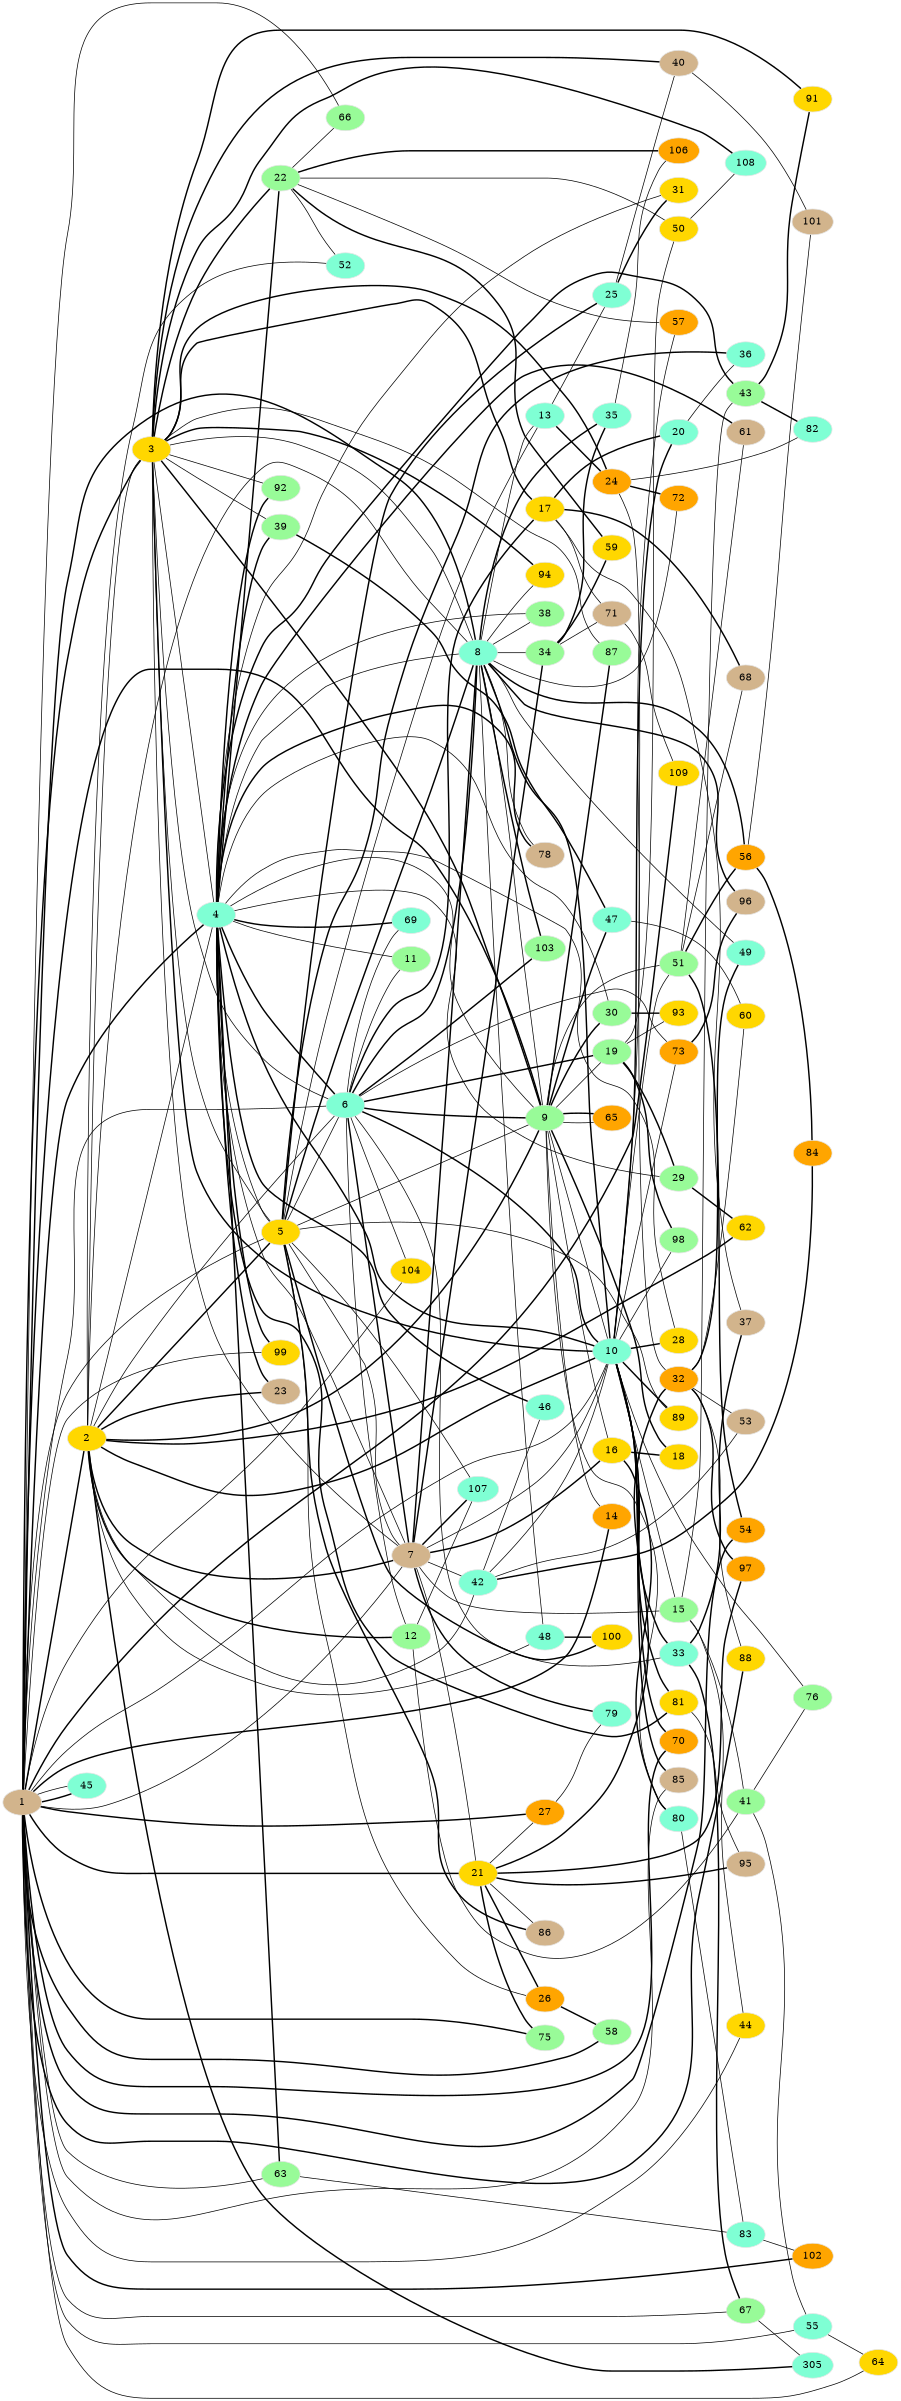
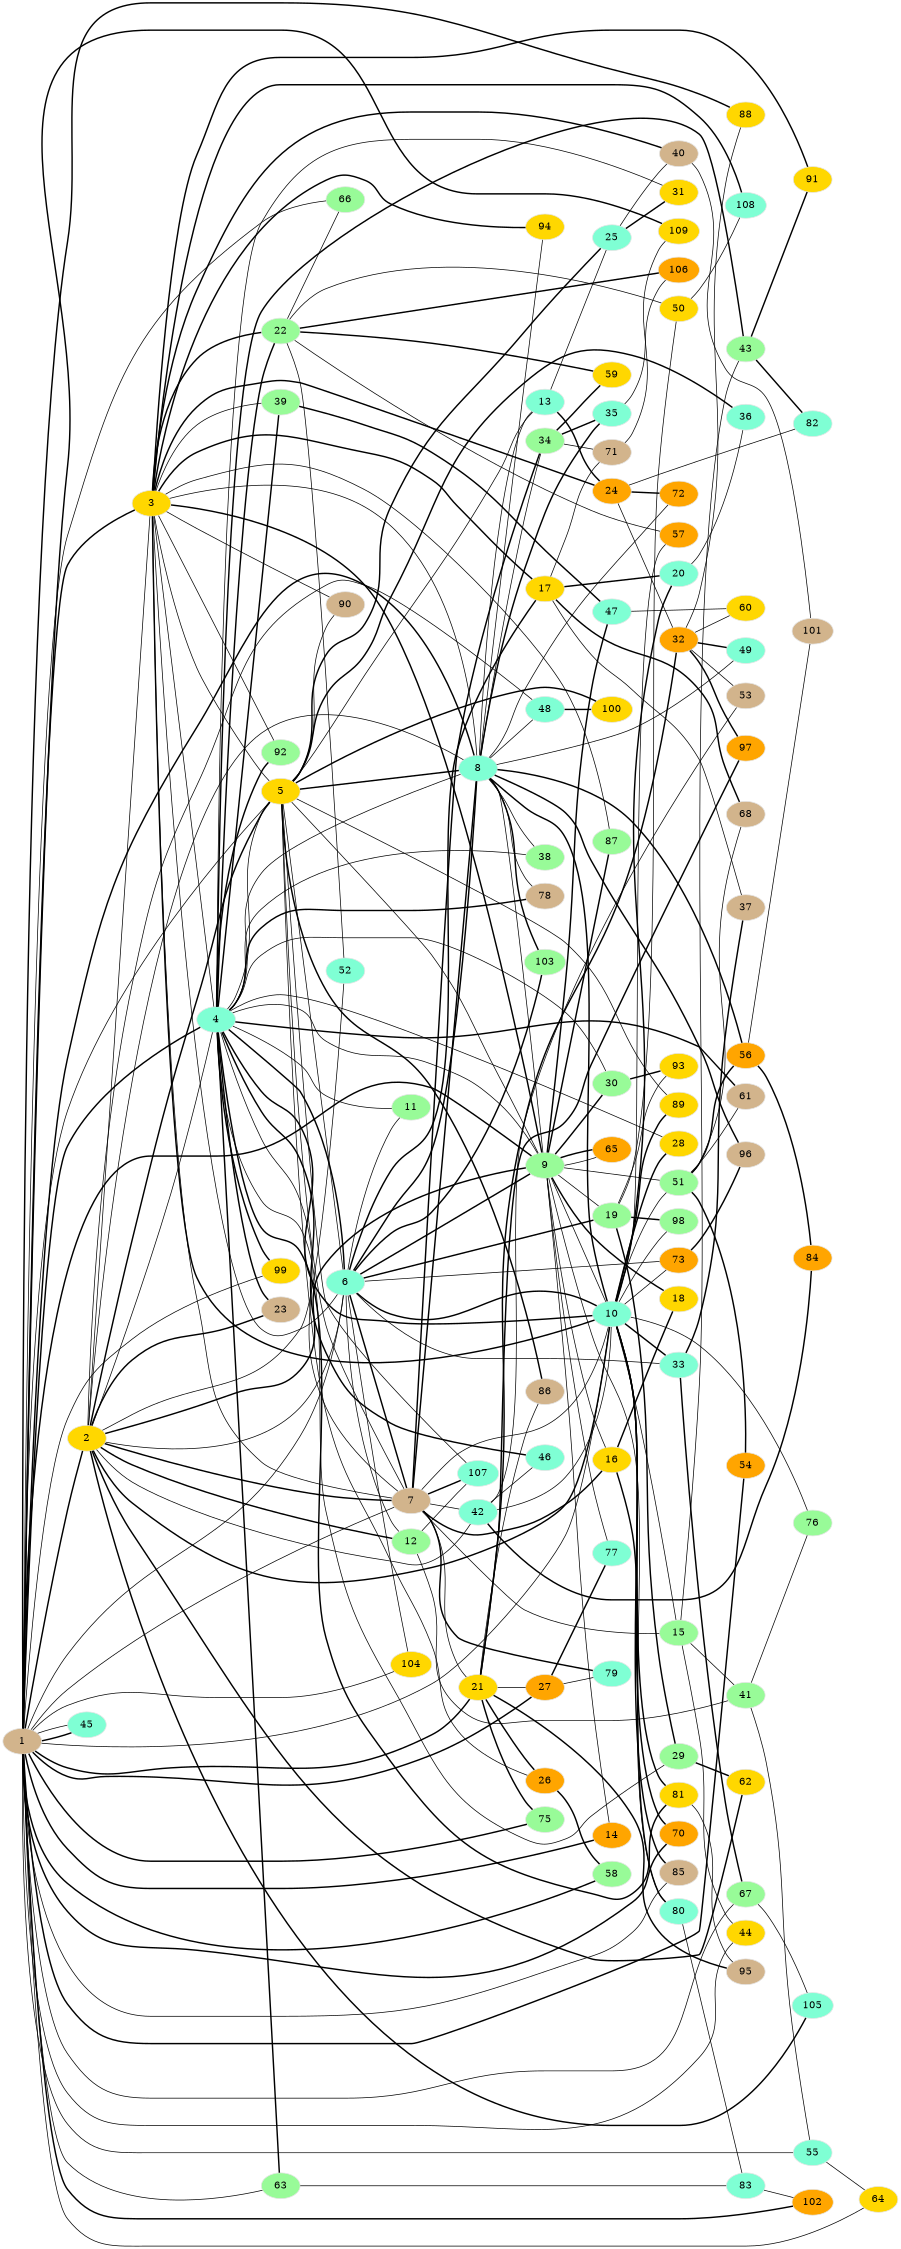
node "90": added
node "69": removed
node "77": added
node "305": label "305" -> "105"
